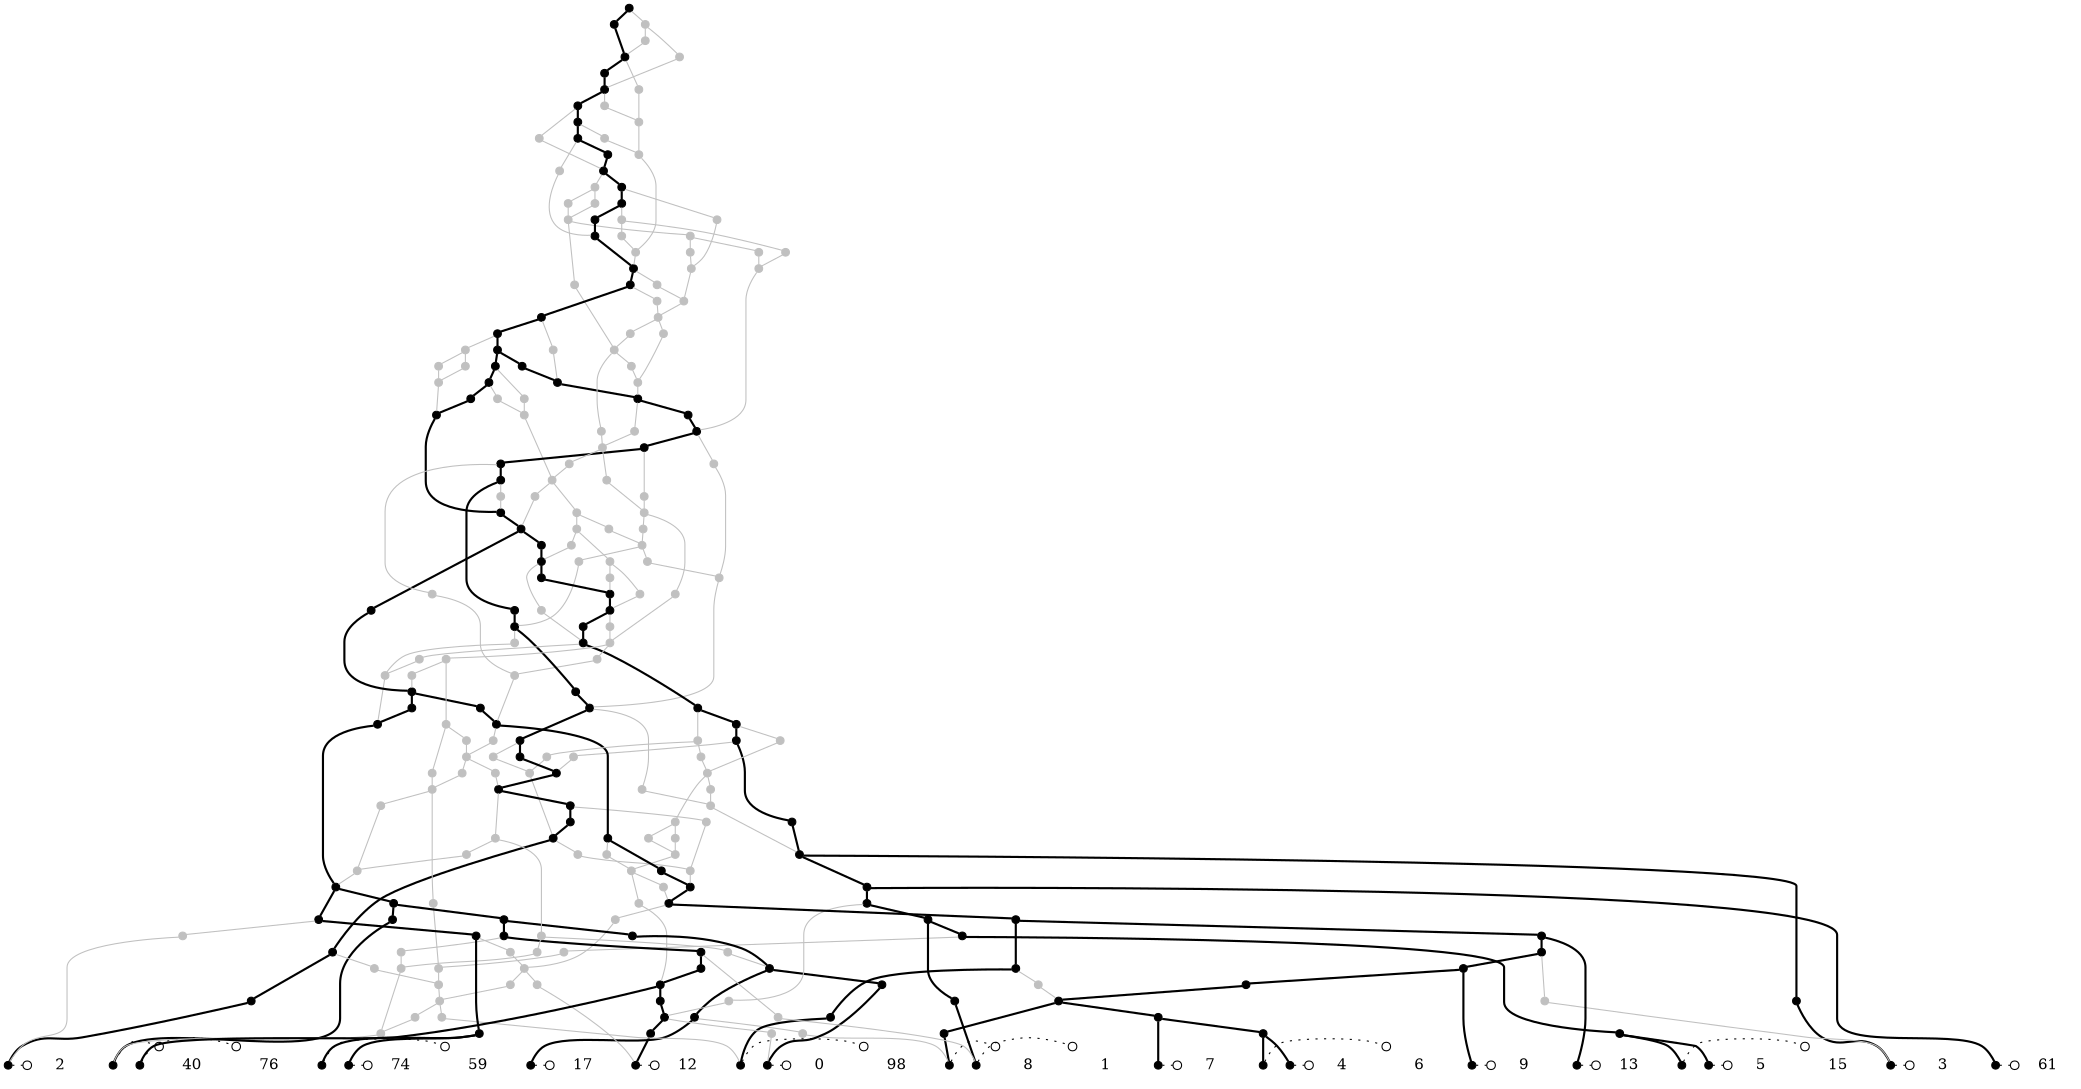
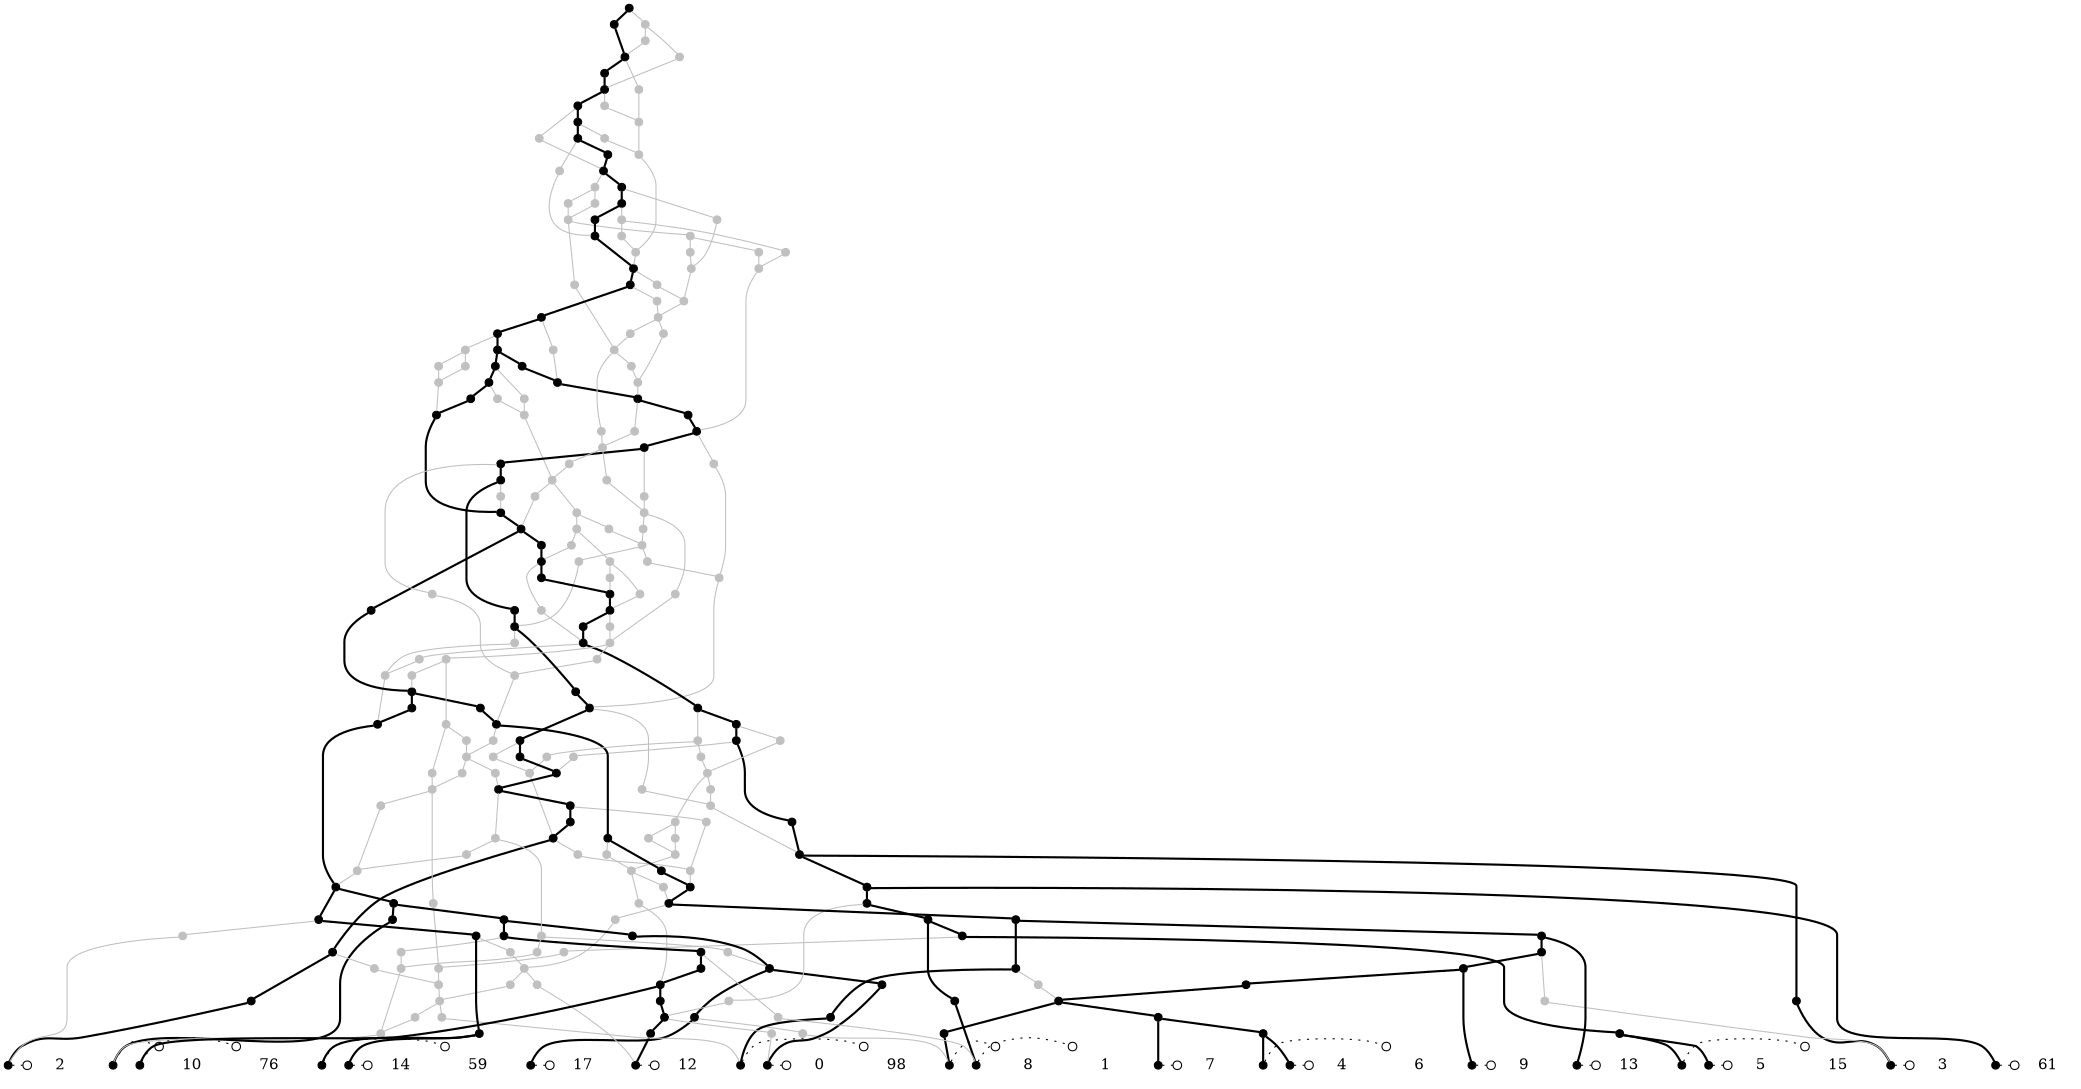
node "40": label "40" -> "10"
node "74": label "74" -> "14"
